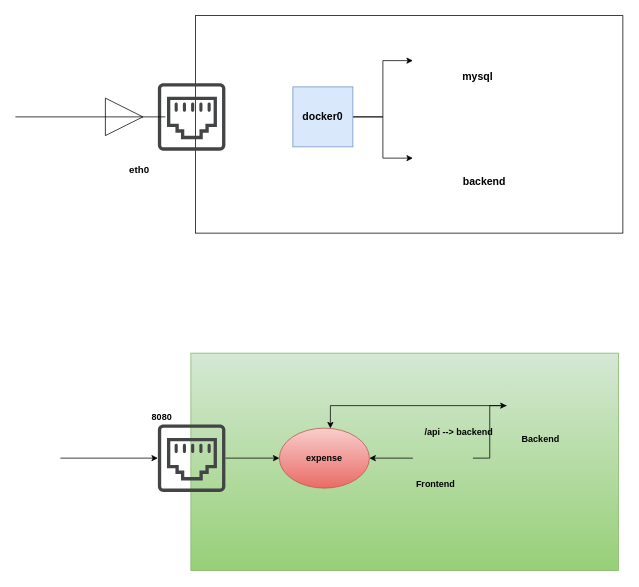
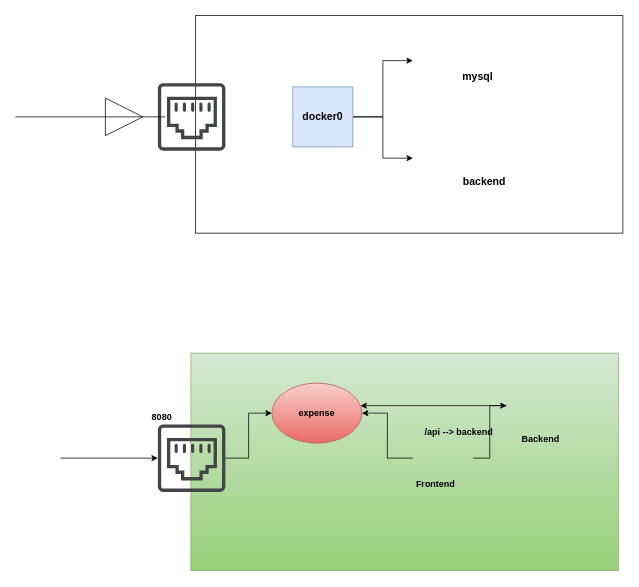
node "eth0": removed
node "expense": moved (324, 458) -> (317, 413)
